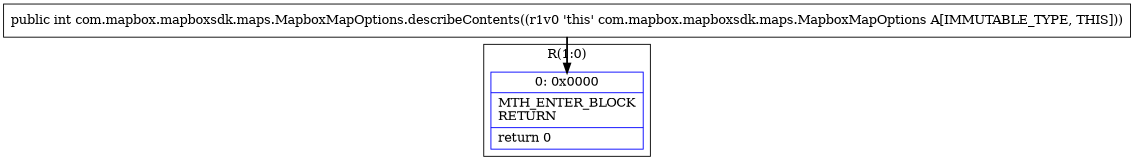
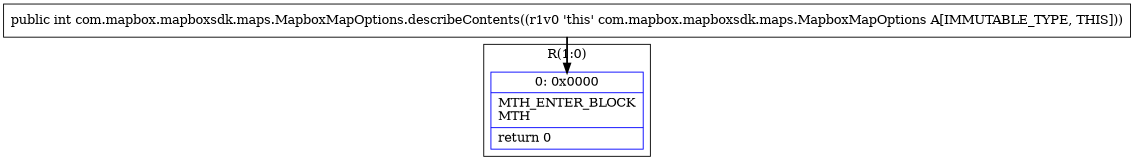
node "0: 0x0000": text "RETURN" -> "MTH"
